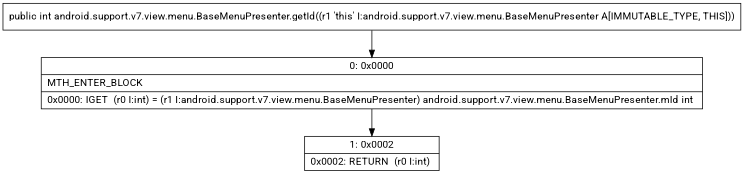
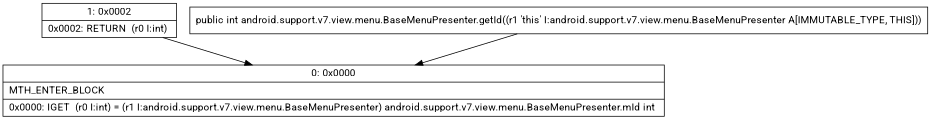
edge "0: 0x0000" -> "1: 0x0002": reversed
